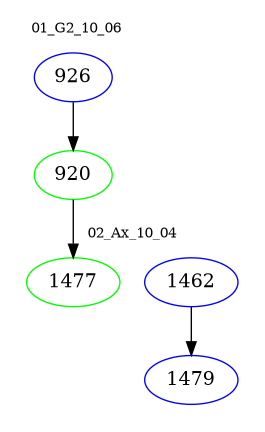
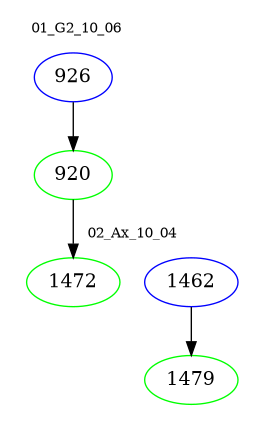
node "1477": label "1477" -> "1472"
node "1479": color blue -> green
